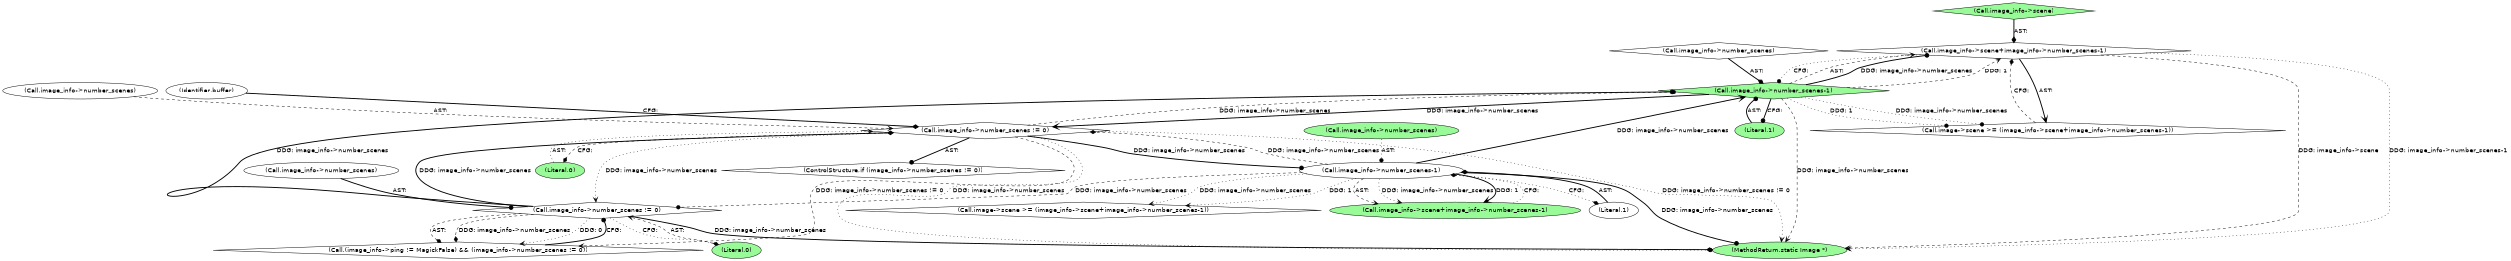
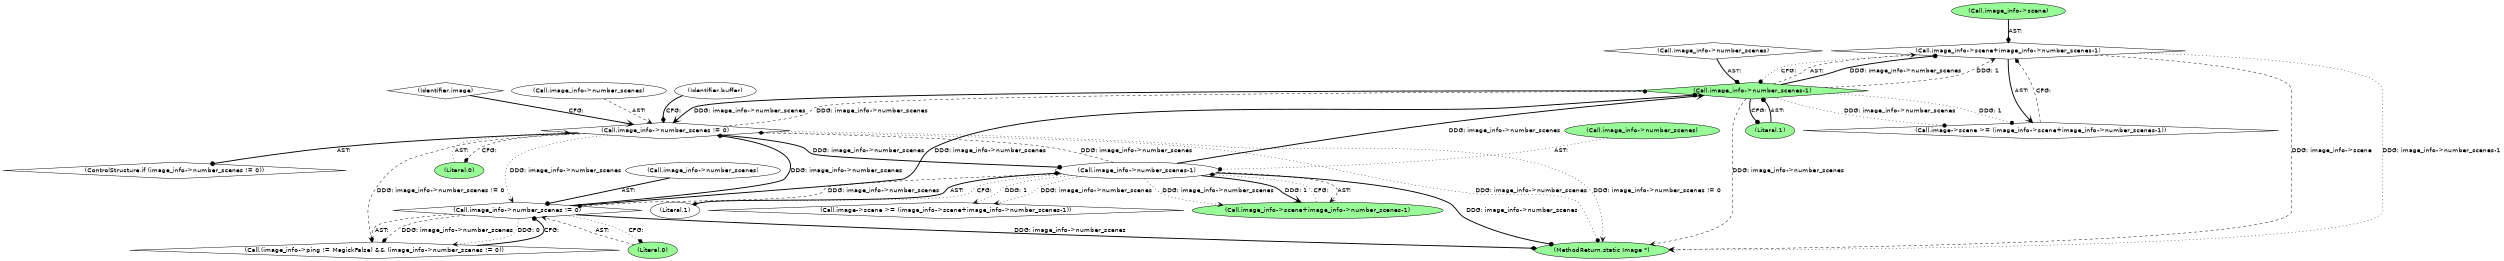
node "(Call,image_info->scene)": shape diamond -> ellipse
node "(Identifier,image)": added
